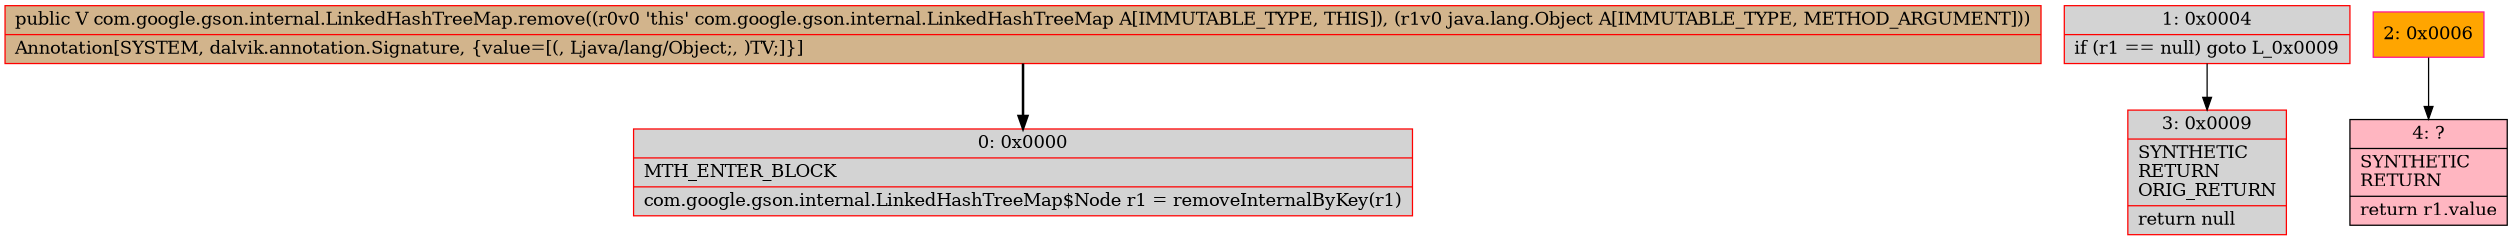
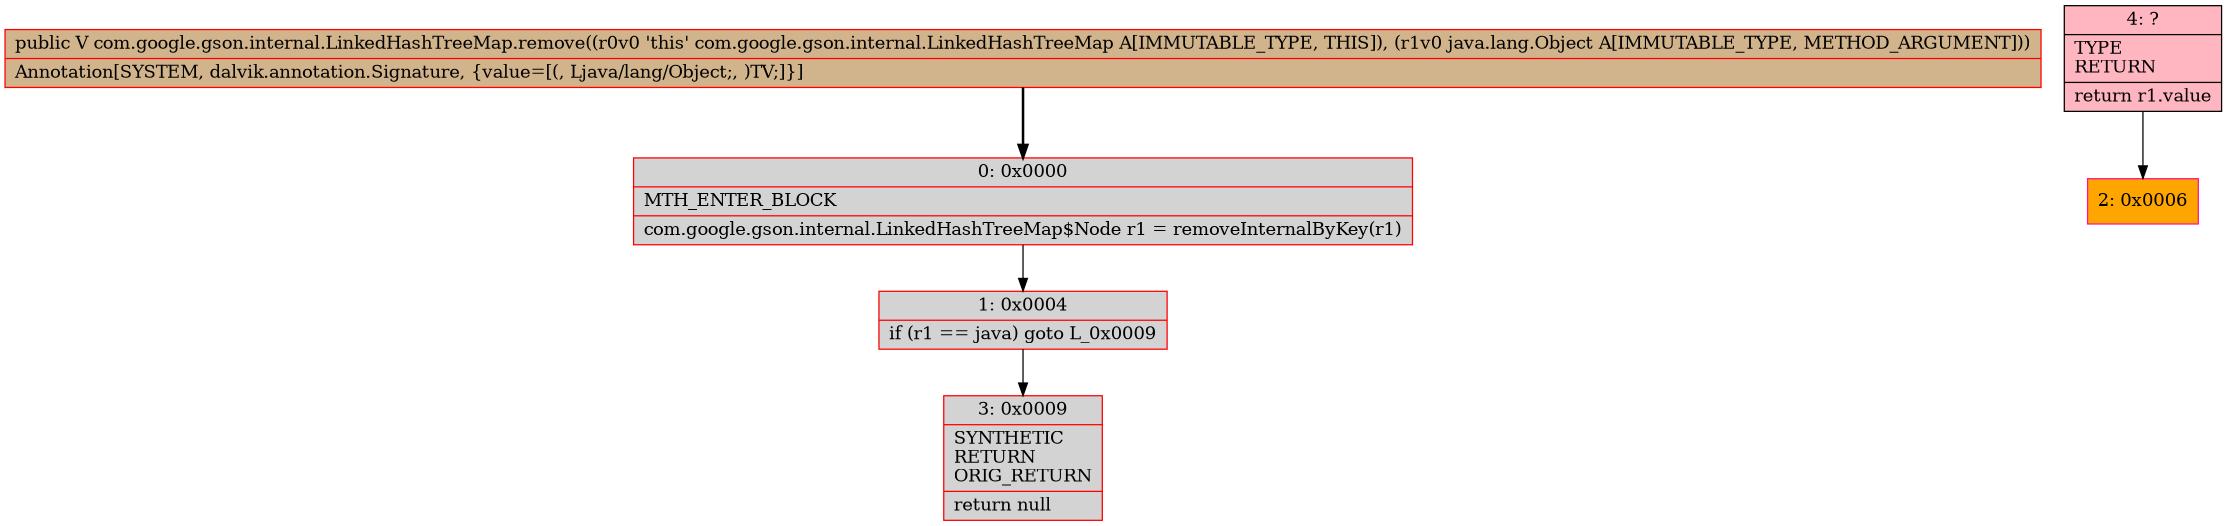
node "1: 0x0004": text "if (r1 == null) goto L_0x0009" -> "if (r1 == java) goto L_0x0009"
edge "2: 0x0006" -> "4: ?": reversed
node "4: ?": text "SYNTHETIC" -> "TYPE"
edge "0: 0x0000" -> "1: 0x0004": added
